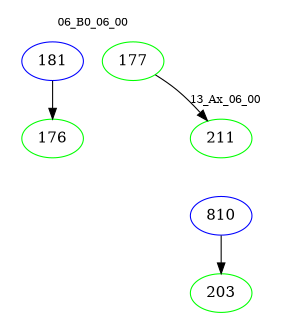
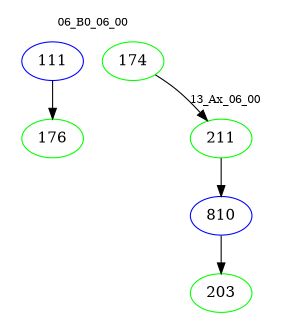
node "181": label "181" -> "111"
node "177": label "177" -> "174"
edge "211" -> "810": added
